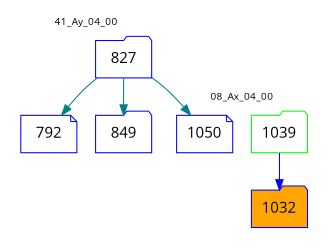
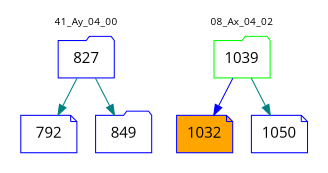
edge "827" -> "1050": now "1039" -> "1050"
cluster "08_Ax_04_00": label "08_Ax_04_00" -> "08_Ax_04_02"
node "1032": shape folder -> note
